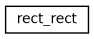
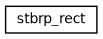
node "rect_rect": label "rect_rect" -> "stbrp_rect"
